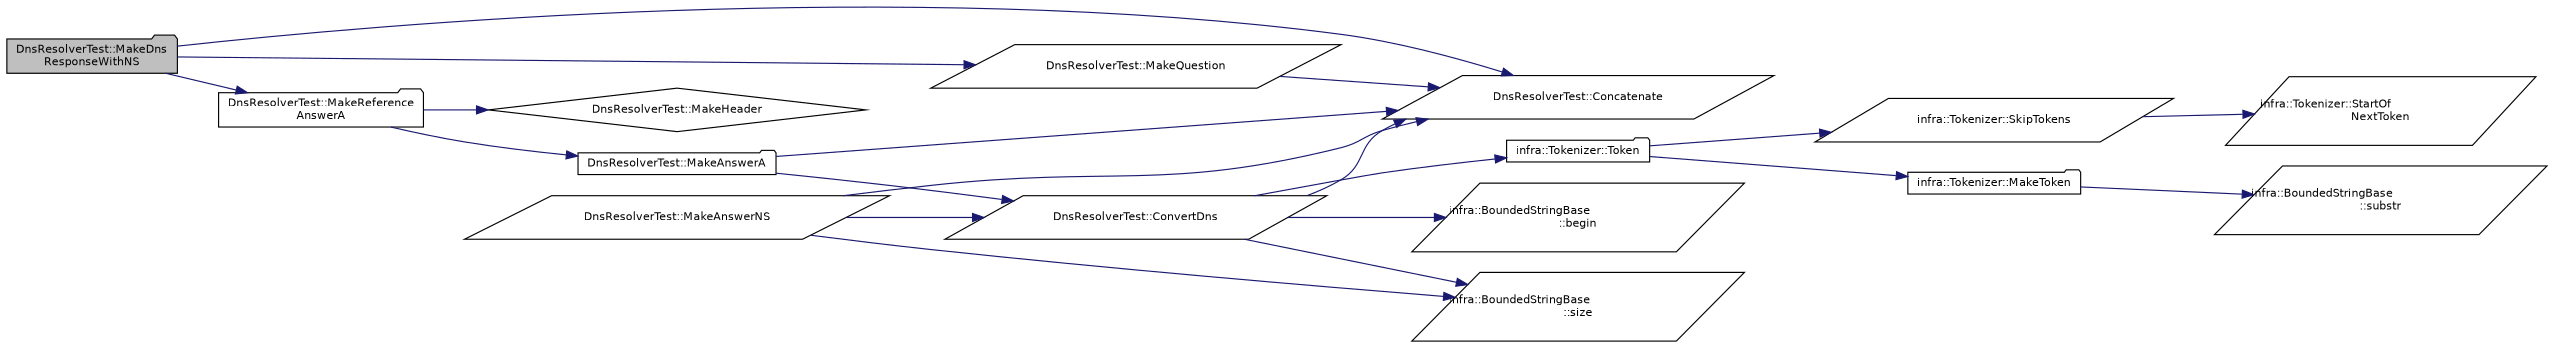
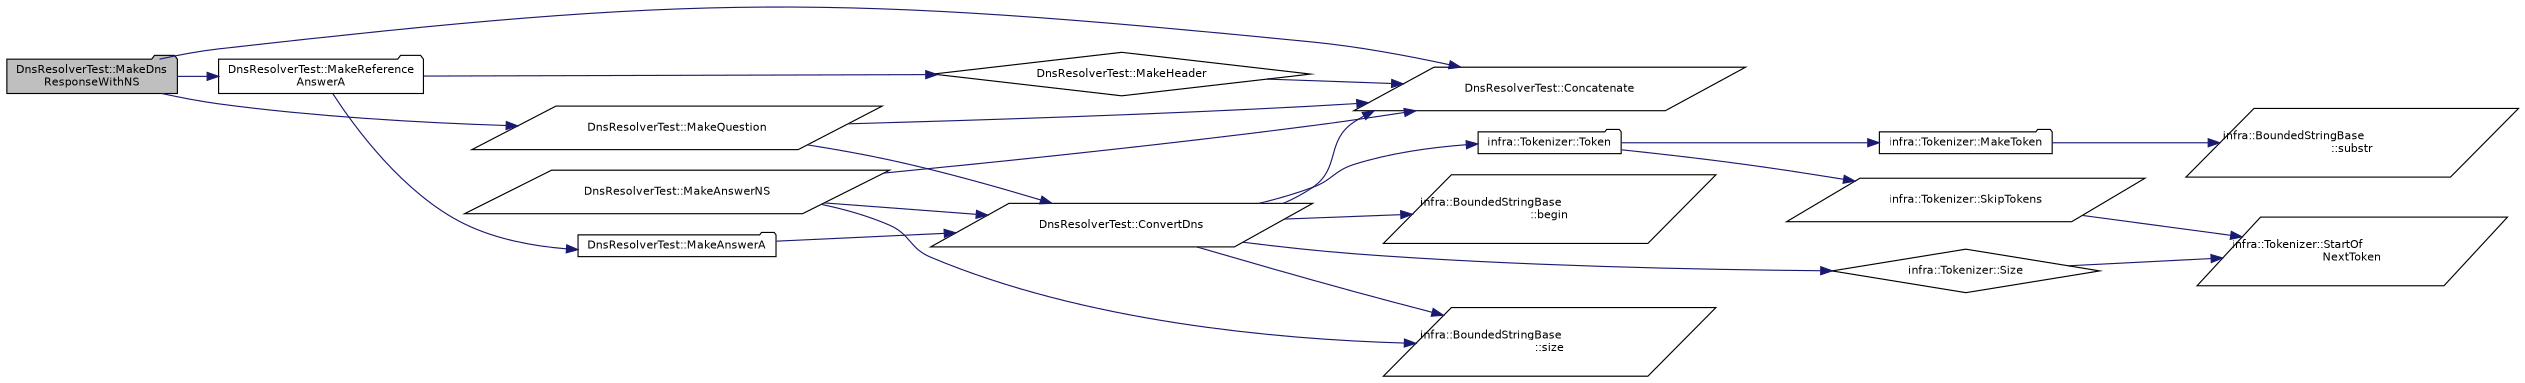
edge "DnsResolverTest::MakeAnswerA" -> "DnsResolverTest::Concatenate": now "DnsResolverTest::MakeHeader" -> "DnsResolverTest::Concatenate"
edge "DnsResolverTest::MakeQuestion" -> "DnsResolverTest::ConvertDns": added
node "infra::Tokenizer::Size": added
